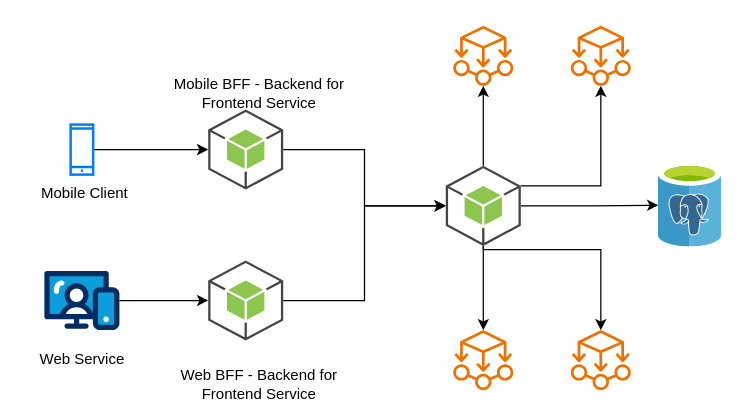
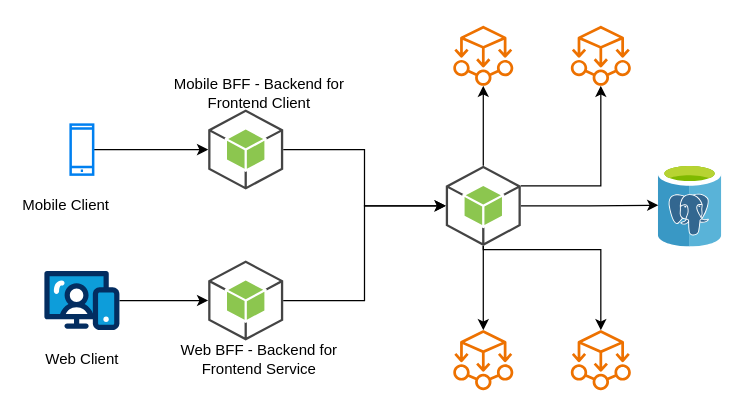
node "Mobile BFF - Backend for Frontend Service": label "Mobile BFF - Backend for Frontend Service" -> "Mobile BFF - Backend for Frontend Client"
node "Mobile Client": moved (85, 193) -> (66, 206)
node "Web Service": label "Web Service" -> "Web Client"
node "Web BFF - Backend for Frontend Service": moved (259, 385) -> (259, 360)
